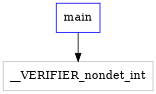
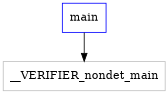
node "__VERIFIER_nondet_int": label "__VERIFIER_nondet_int" -> "__VERIFIER_nondet_main"
